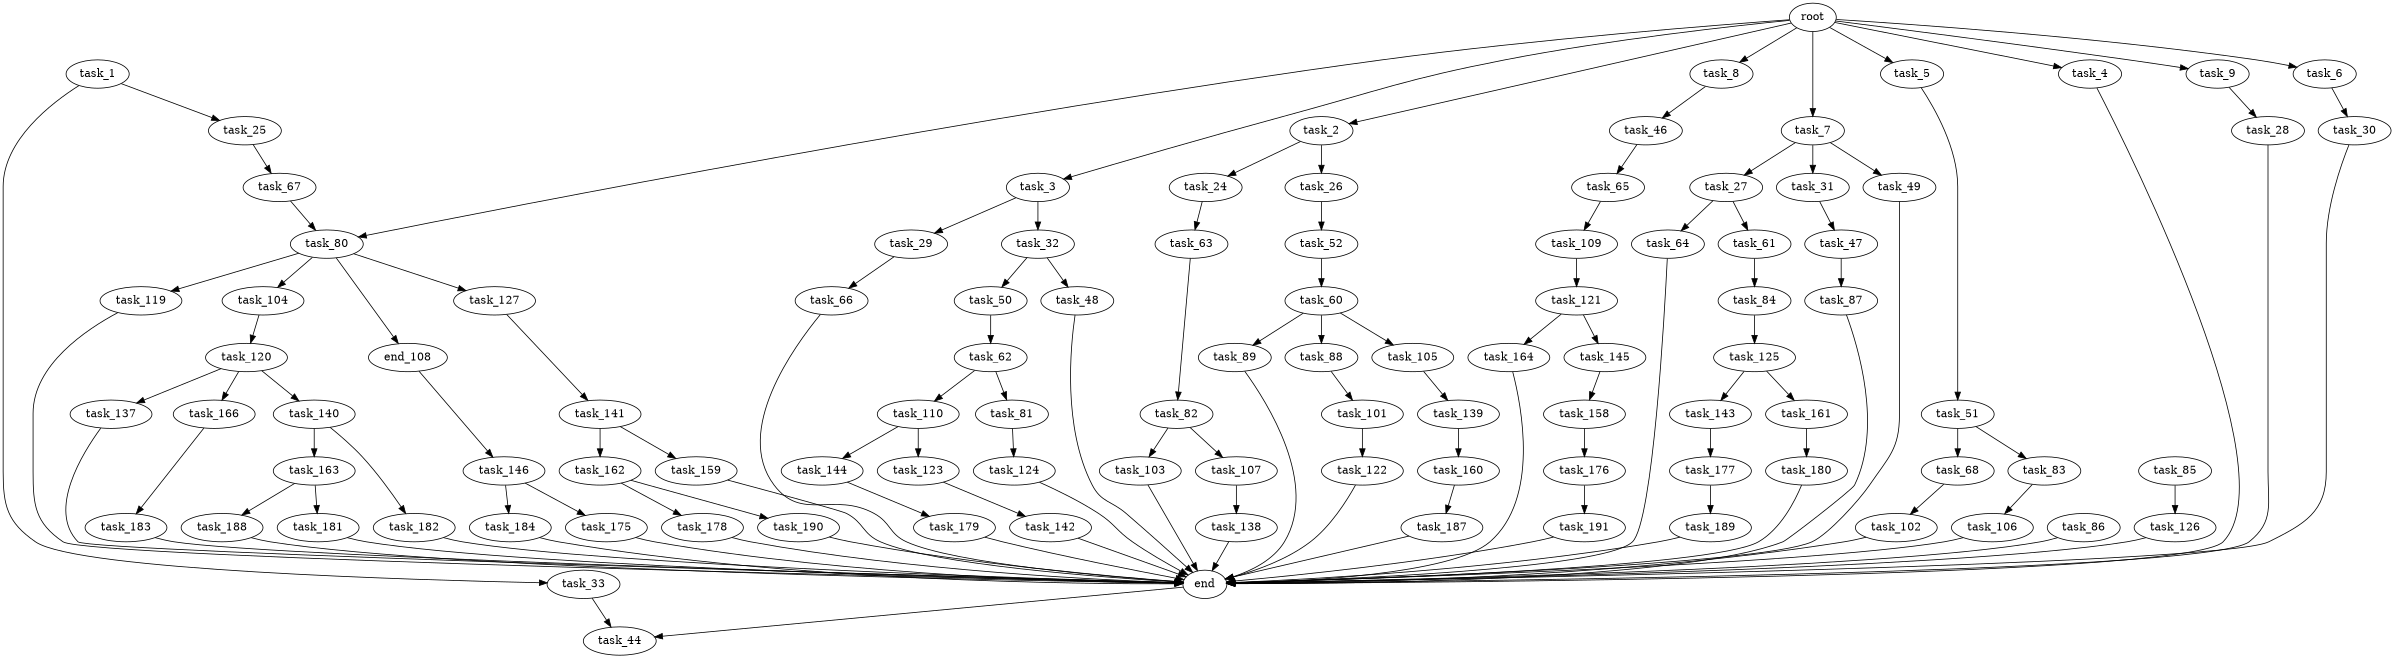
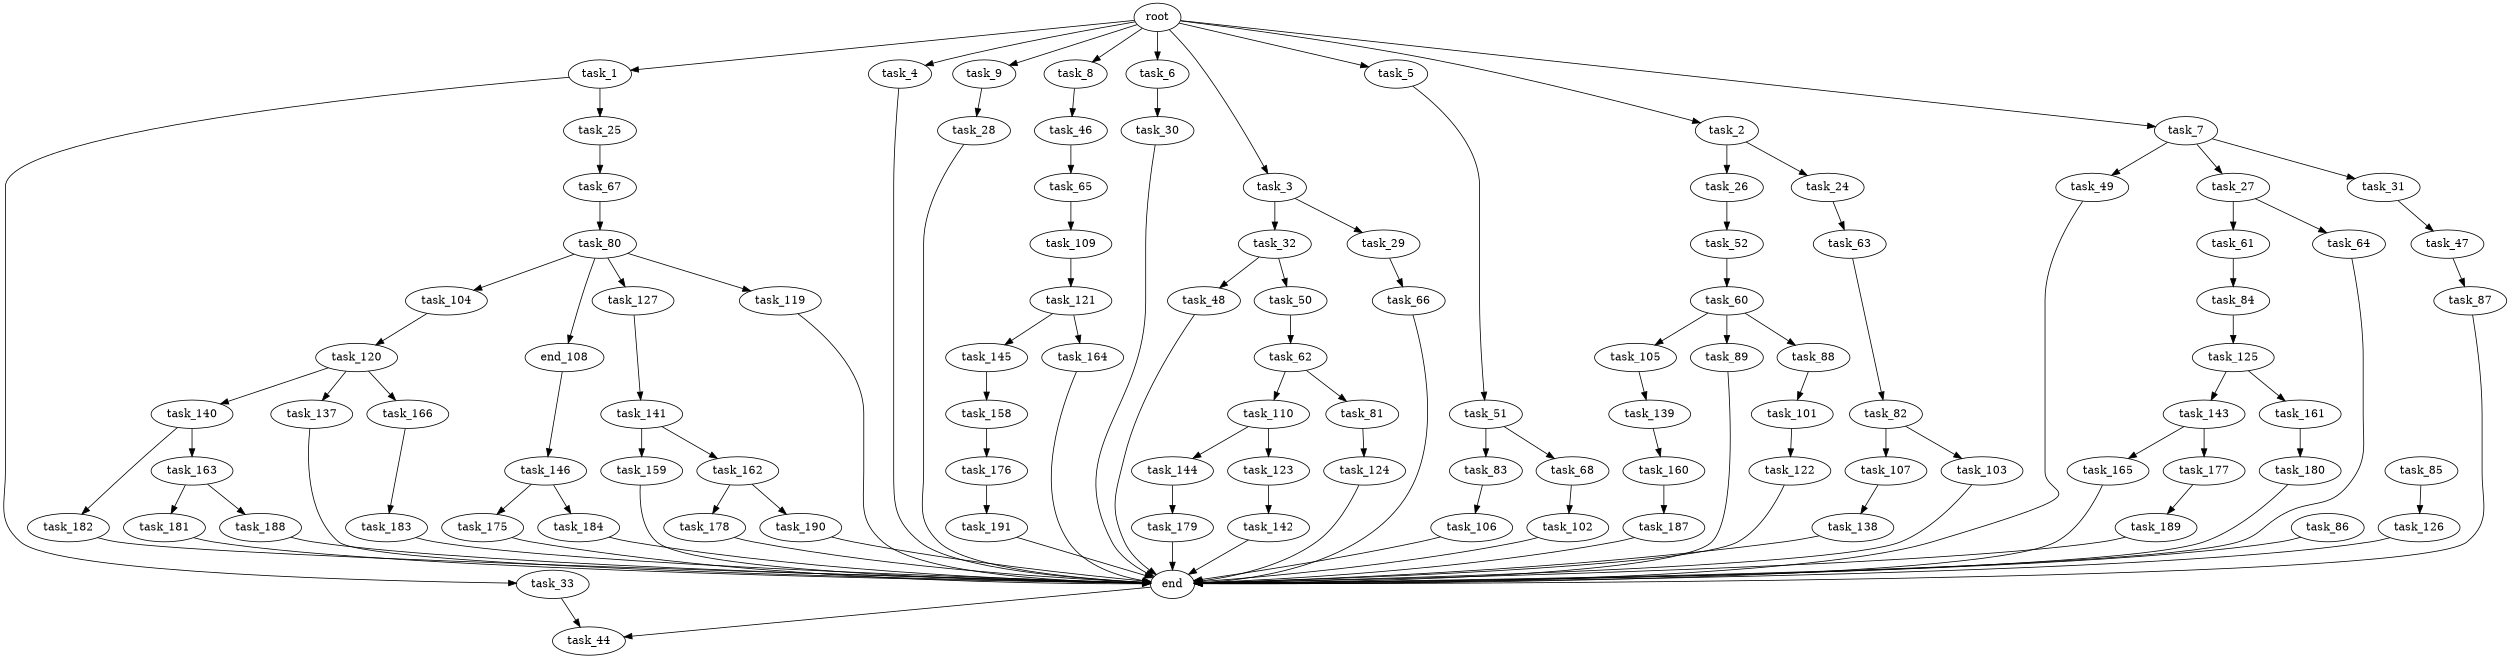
edge "root" -> "task_80": now "root" -> "task_1"
node "task_165": added
